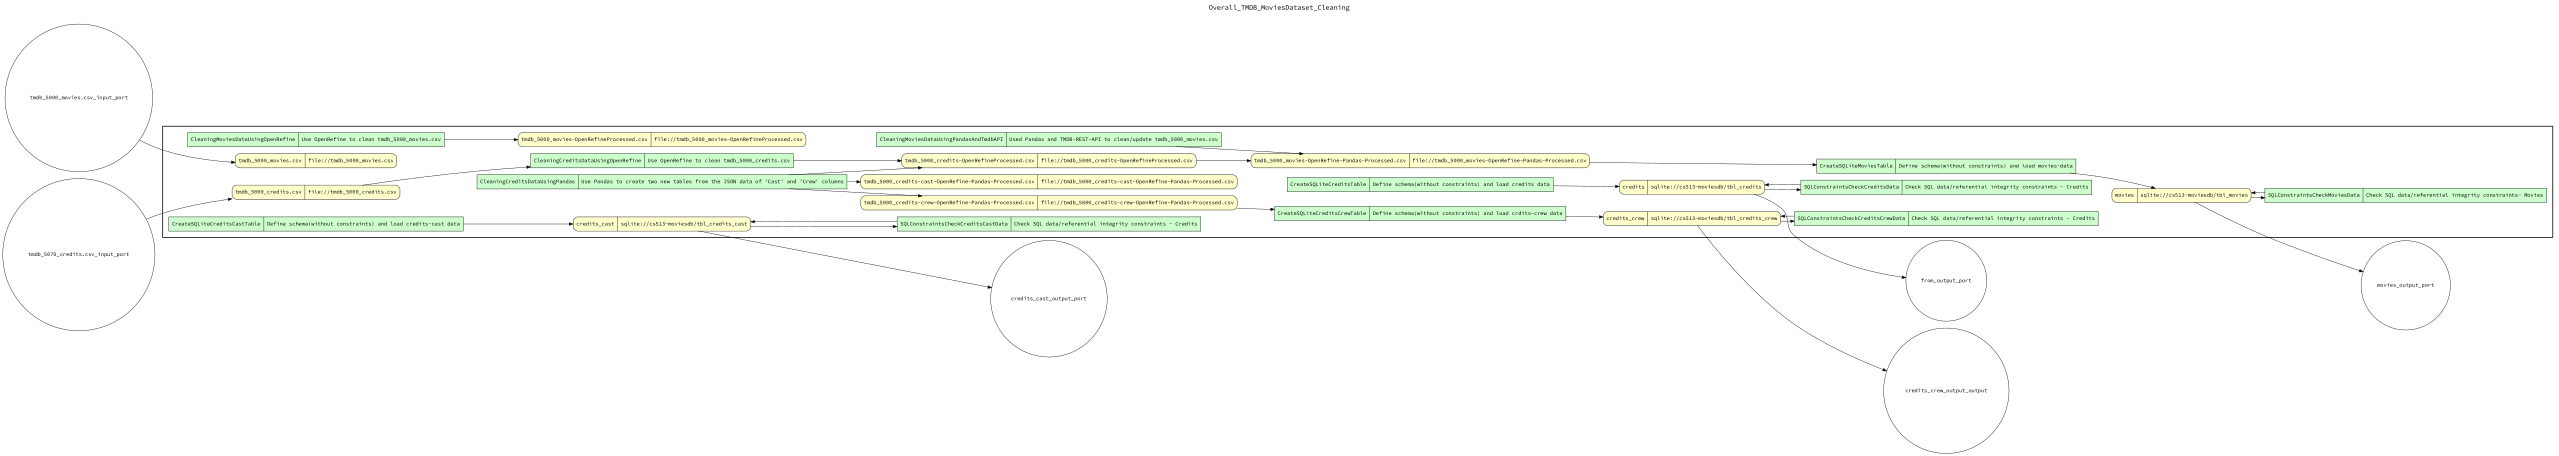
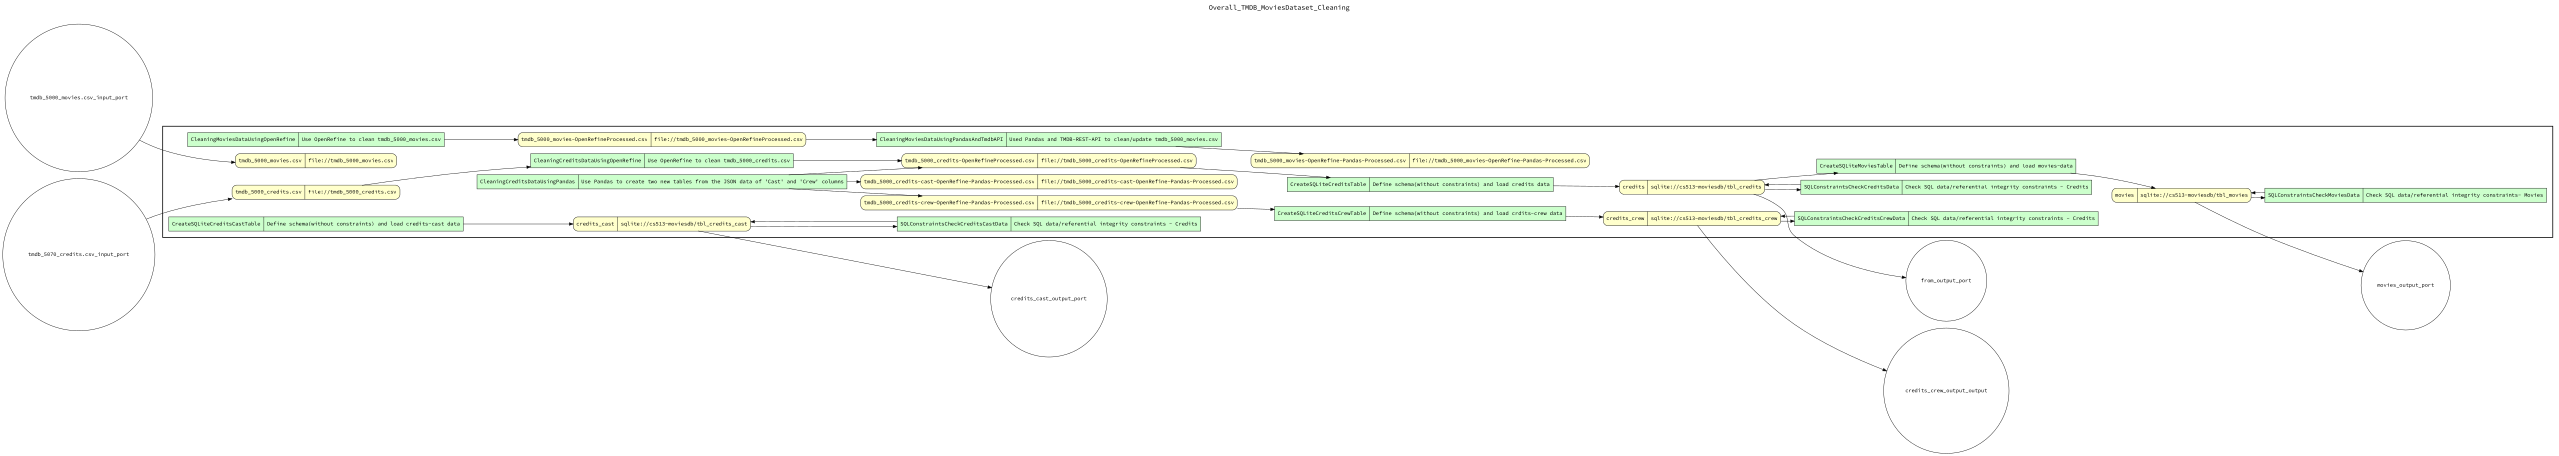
edge "tmdb_5000_movies-OpenRefineProcessed.csv" -> "CleaningMoviesDataUsingPandasAndTmdbAPI": added
edge "tmdb_5000_credits-OpenRefineProcessed.csv" -> "tmdb_5000_movies-OpenRefine-Pandas-Processed.csv": now "tmdb_5000_credits-OpenRefineProcessed.csv" -> "CreateSQLiteCreditsTable"
edge "tmdb_5000_movies-OpenRefine-Pandas-Processed.csv" -> "CreateSQLiteMoviesTable": now "credits" -> "CreateSQLiteMoviesTable"
